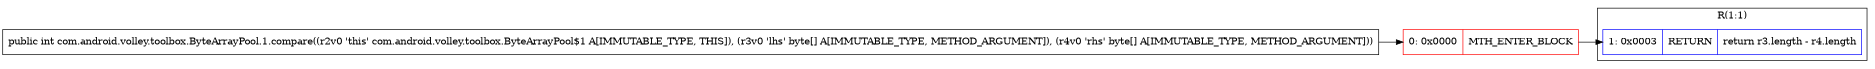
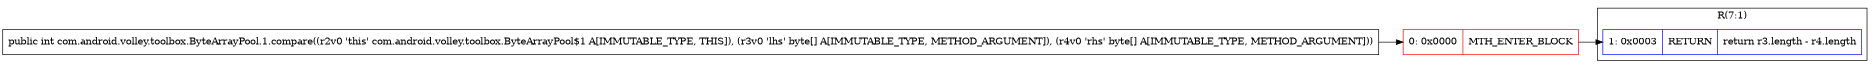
cluster "R(1:1)": label "R(1:1)" -> "R(7:1)"
